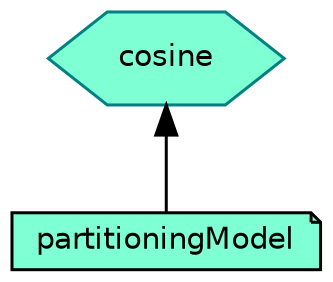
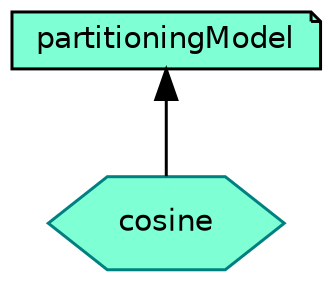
edge "partitioningModel" -> "cosine": reversed
